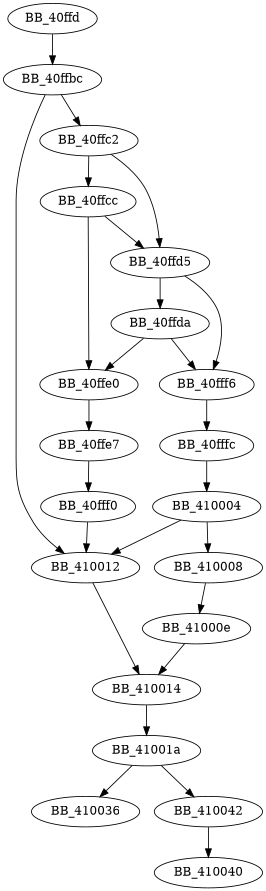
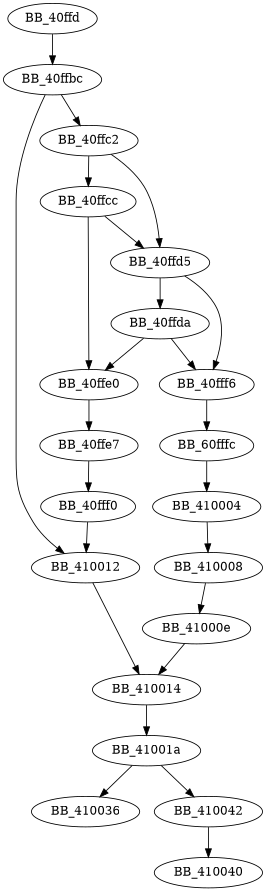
node "BB_40fffc": label "BB_40fffc" -> "BB_60fffc"
edge "BB_410004" -> "BB_410012": removed
